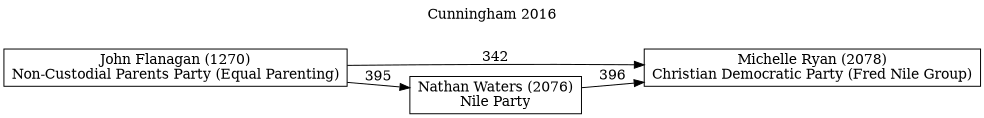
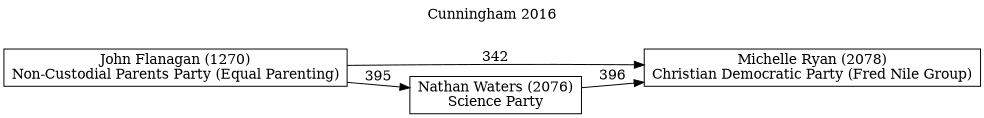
node "Nathan Waters (2076) Nile Party": label "Nathan Waters (2076) Nile Party" -> "Nathan Waters (2076) Science Party"
